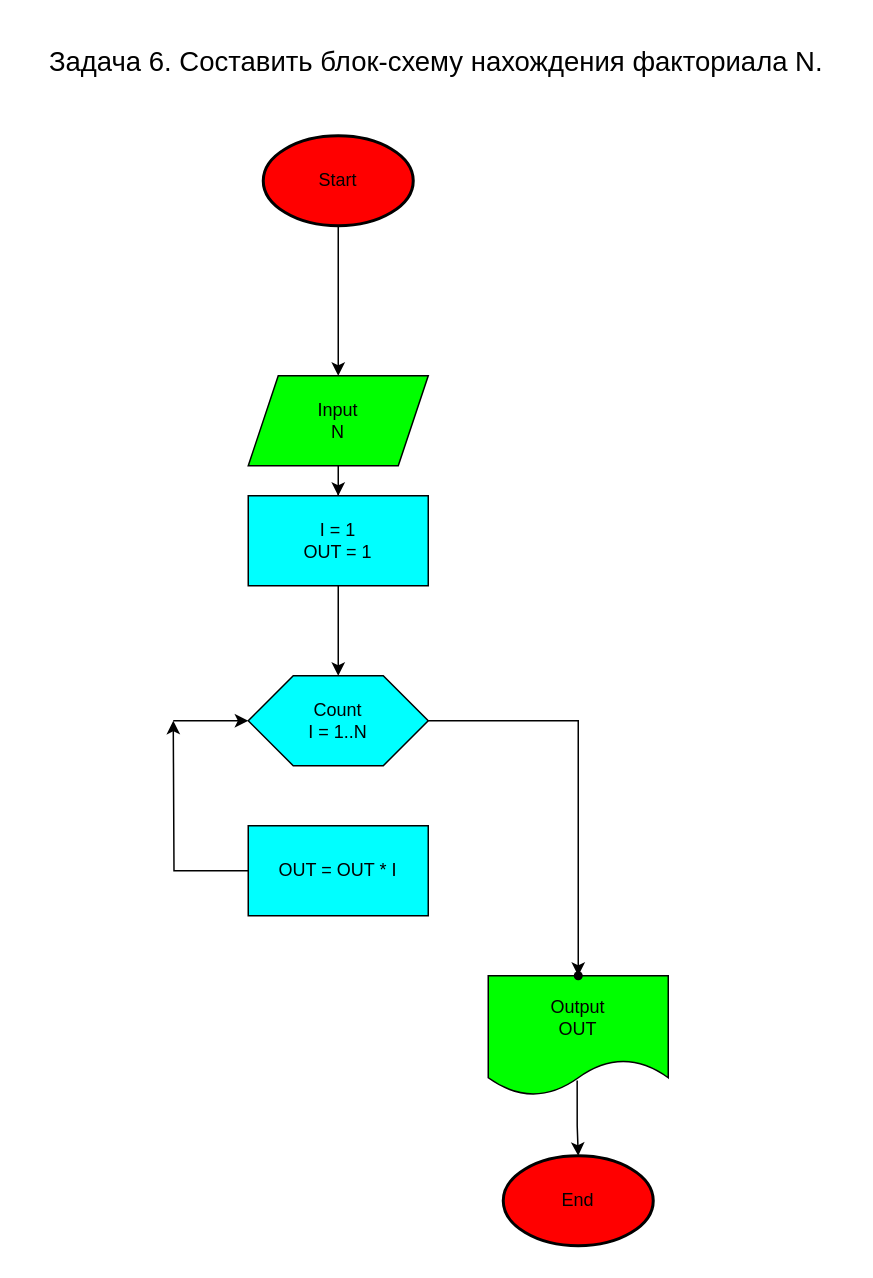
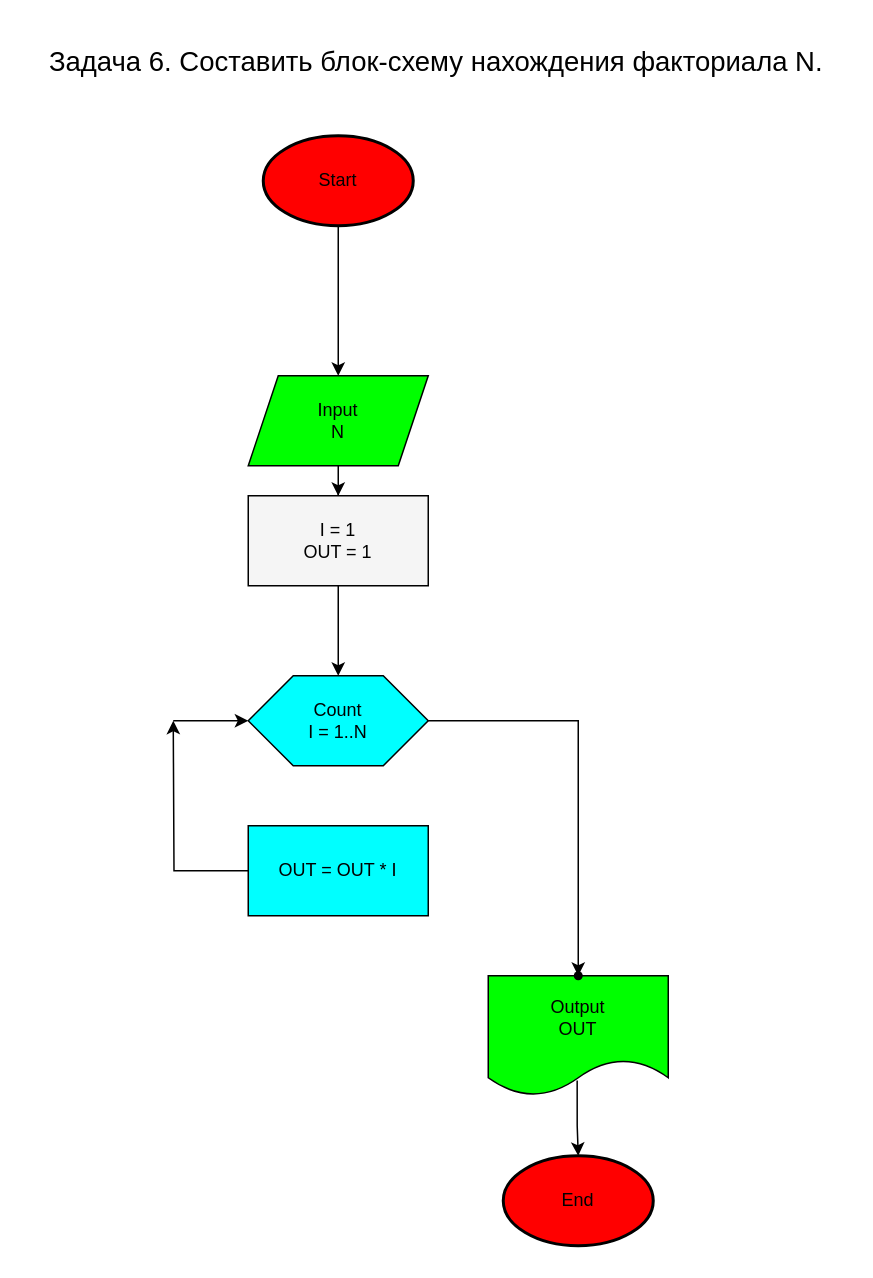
node "I = 1 OUT = 1": fillcolor #00ffff -> #f5f5f5
